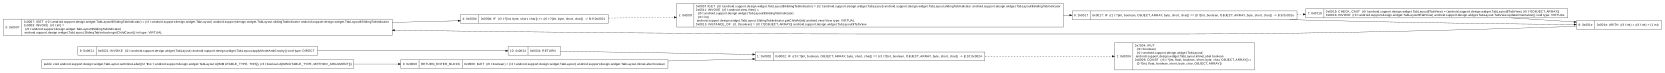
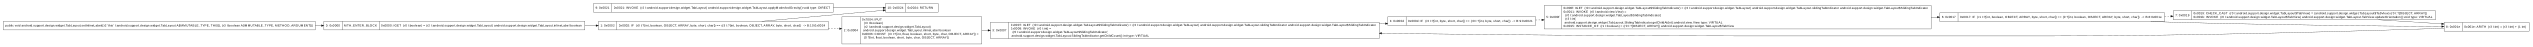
edge "2: 0x0004" -> "3: 0x0007": added
edge "10: 0x0024" -> "1: 0x0002": reversed
node "0: 0x0000": text "RETURN_ENTER_BLOCK" -> "MTH_ENTER_BLOCK"
